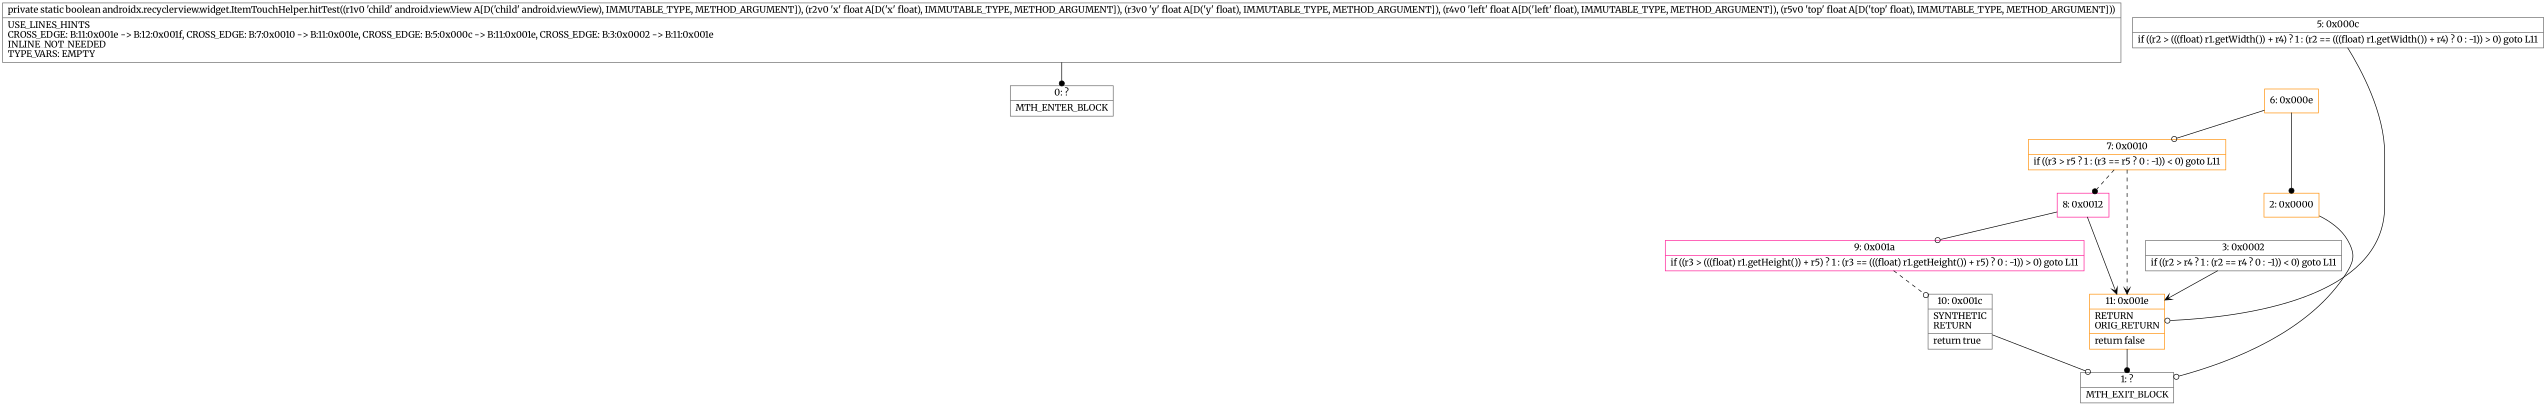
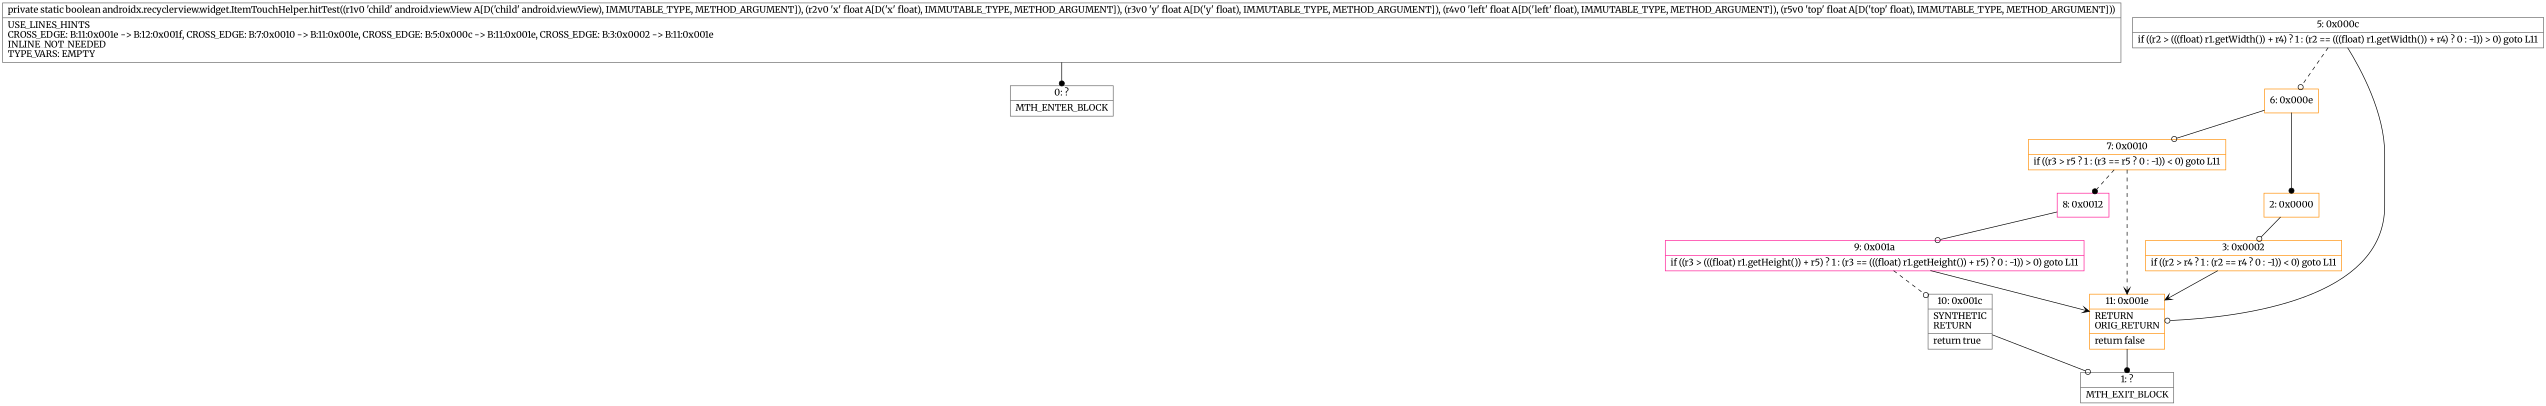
edge "5: 0x000c" -> "6: 0x000e": added
edge "8: 0x0012" -> "11: 0x001e": now "9: 0x001a" -> "11: 0x001e"
node "3: 0x0002": color gray40 -> darkorange
edge "2: 0x0000" -> "1: ?": now "2: 0x0000" -> "3: 0x0002"
